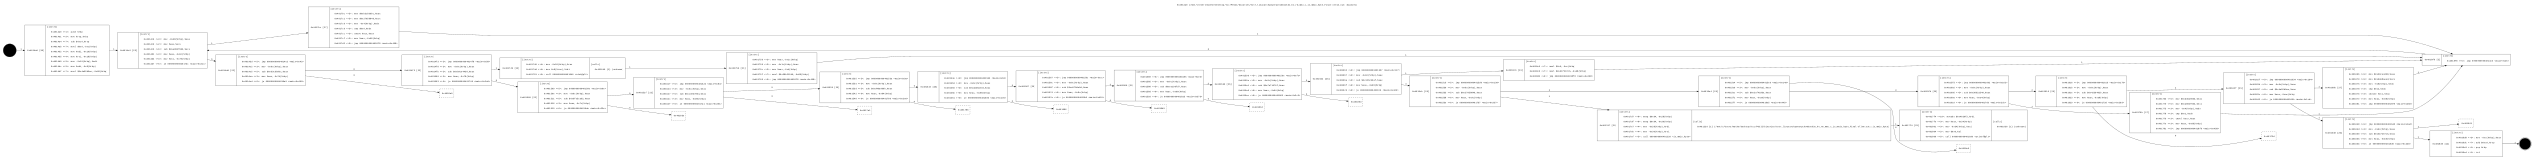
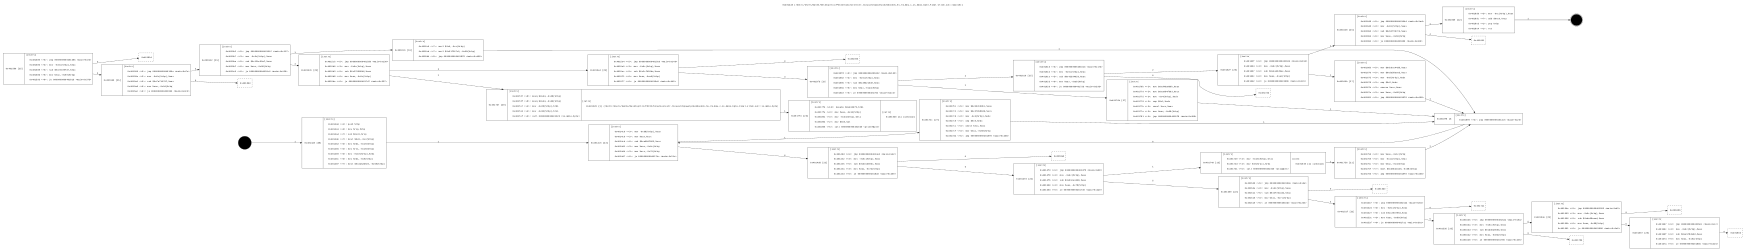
edge "0x401567 [25]" -> "0x401580 [25]": removed, label "5"
